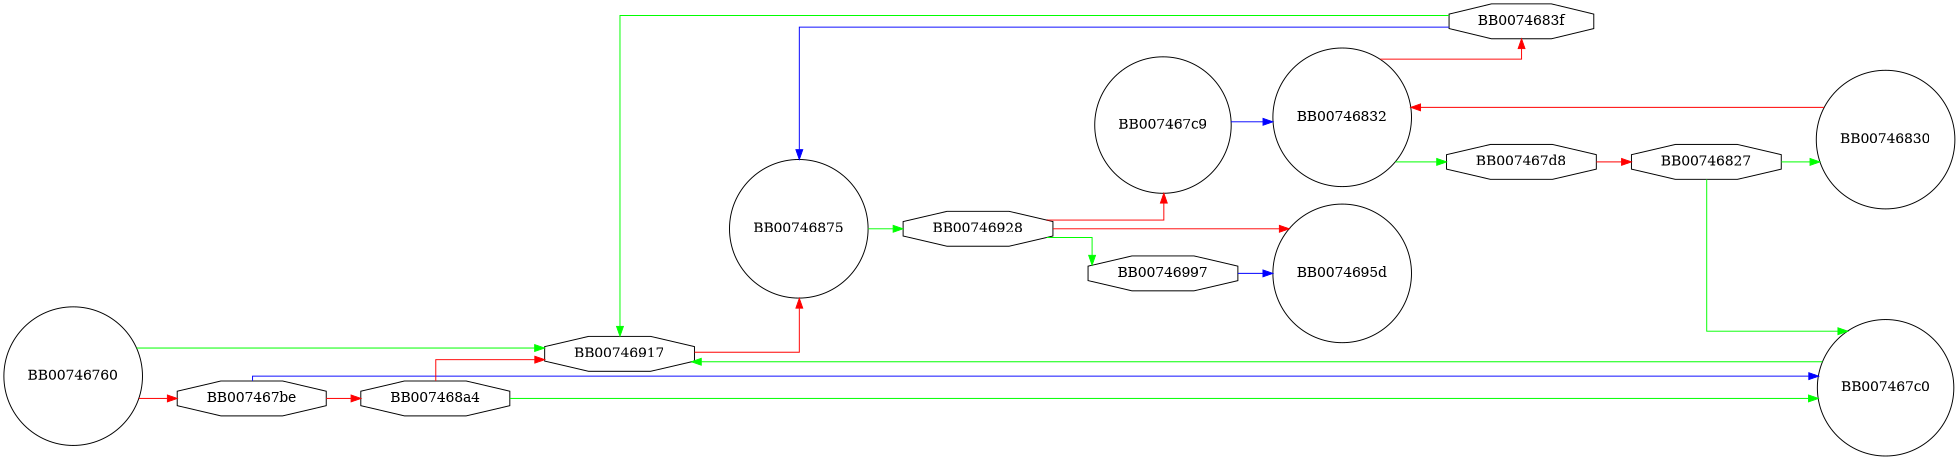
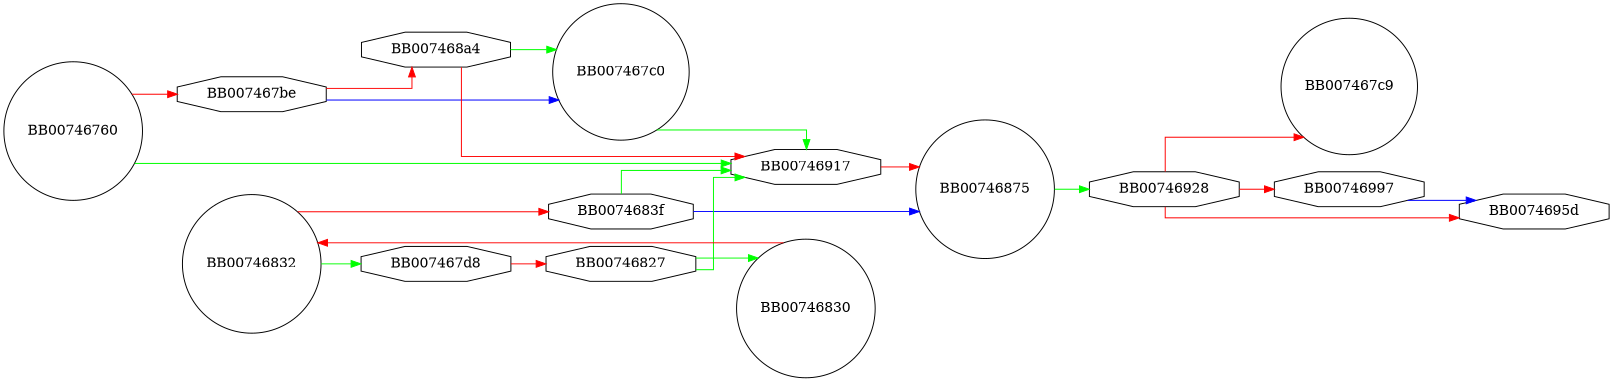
edge "BB007467c9" -> "BB00746832": removed
edge "BB00746928" -> "BB00746997": color green -> red
node "BB0074695d": shape circle -> octagon
edge "BB00746827" -> "BB007467c0": now "BB00746827" -> "BB00746917"
